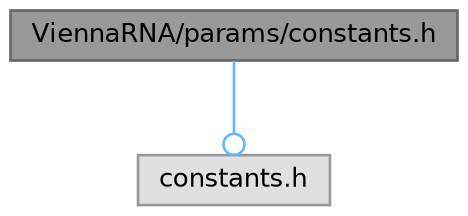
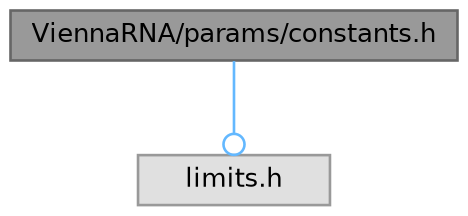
node "constants.h": label "constants.h" -> "limits.h"
